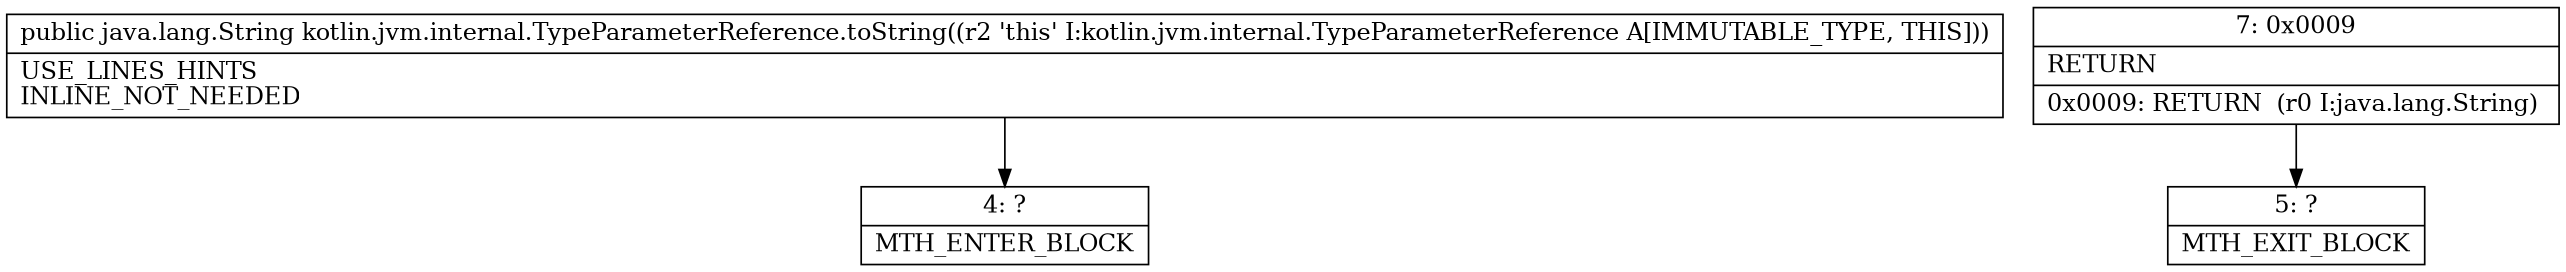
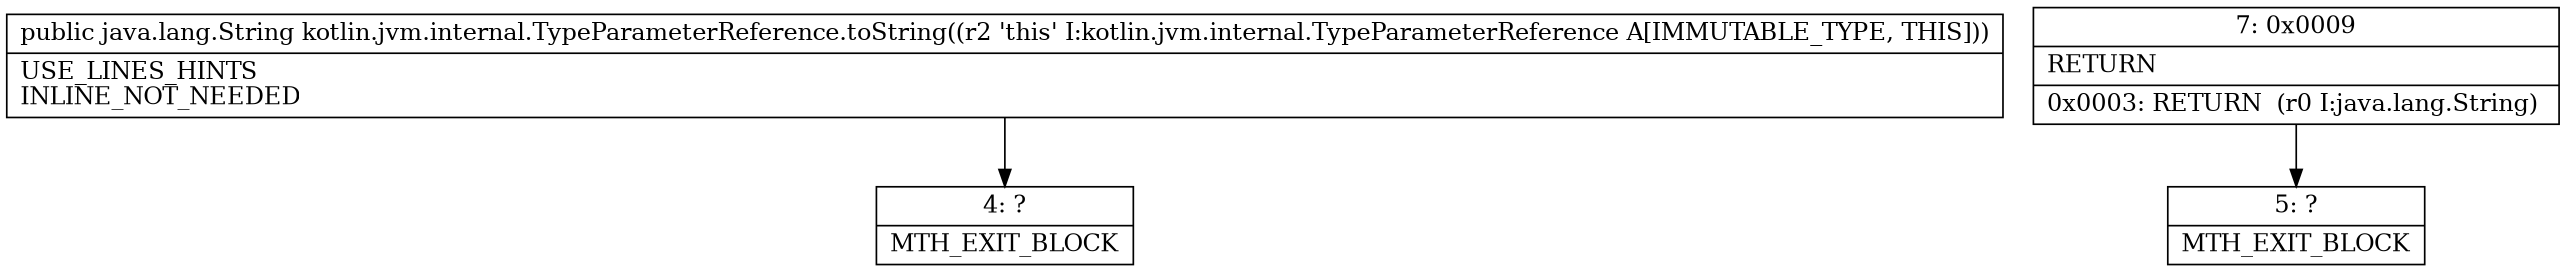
node "7: 0x0009": text "0x0009: RETURN  (r0 I:java.lang.String)" -> "0x0003: RETURN  (r0 I:java.lang.String)"
node "4: ?": text "MTH_ENTER_BLOCK" -> "MTH_EXIT_BLOCK"
